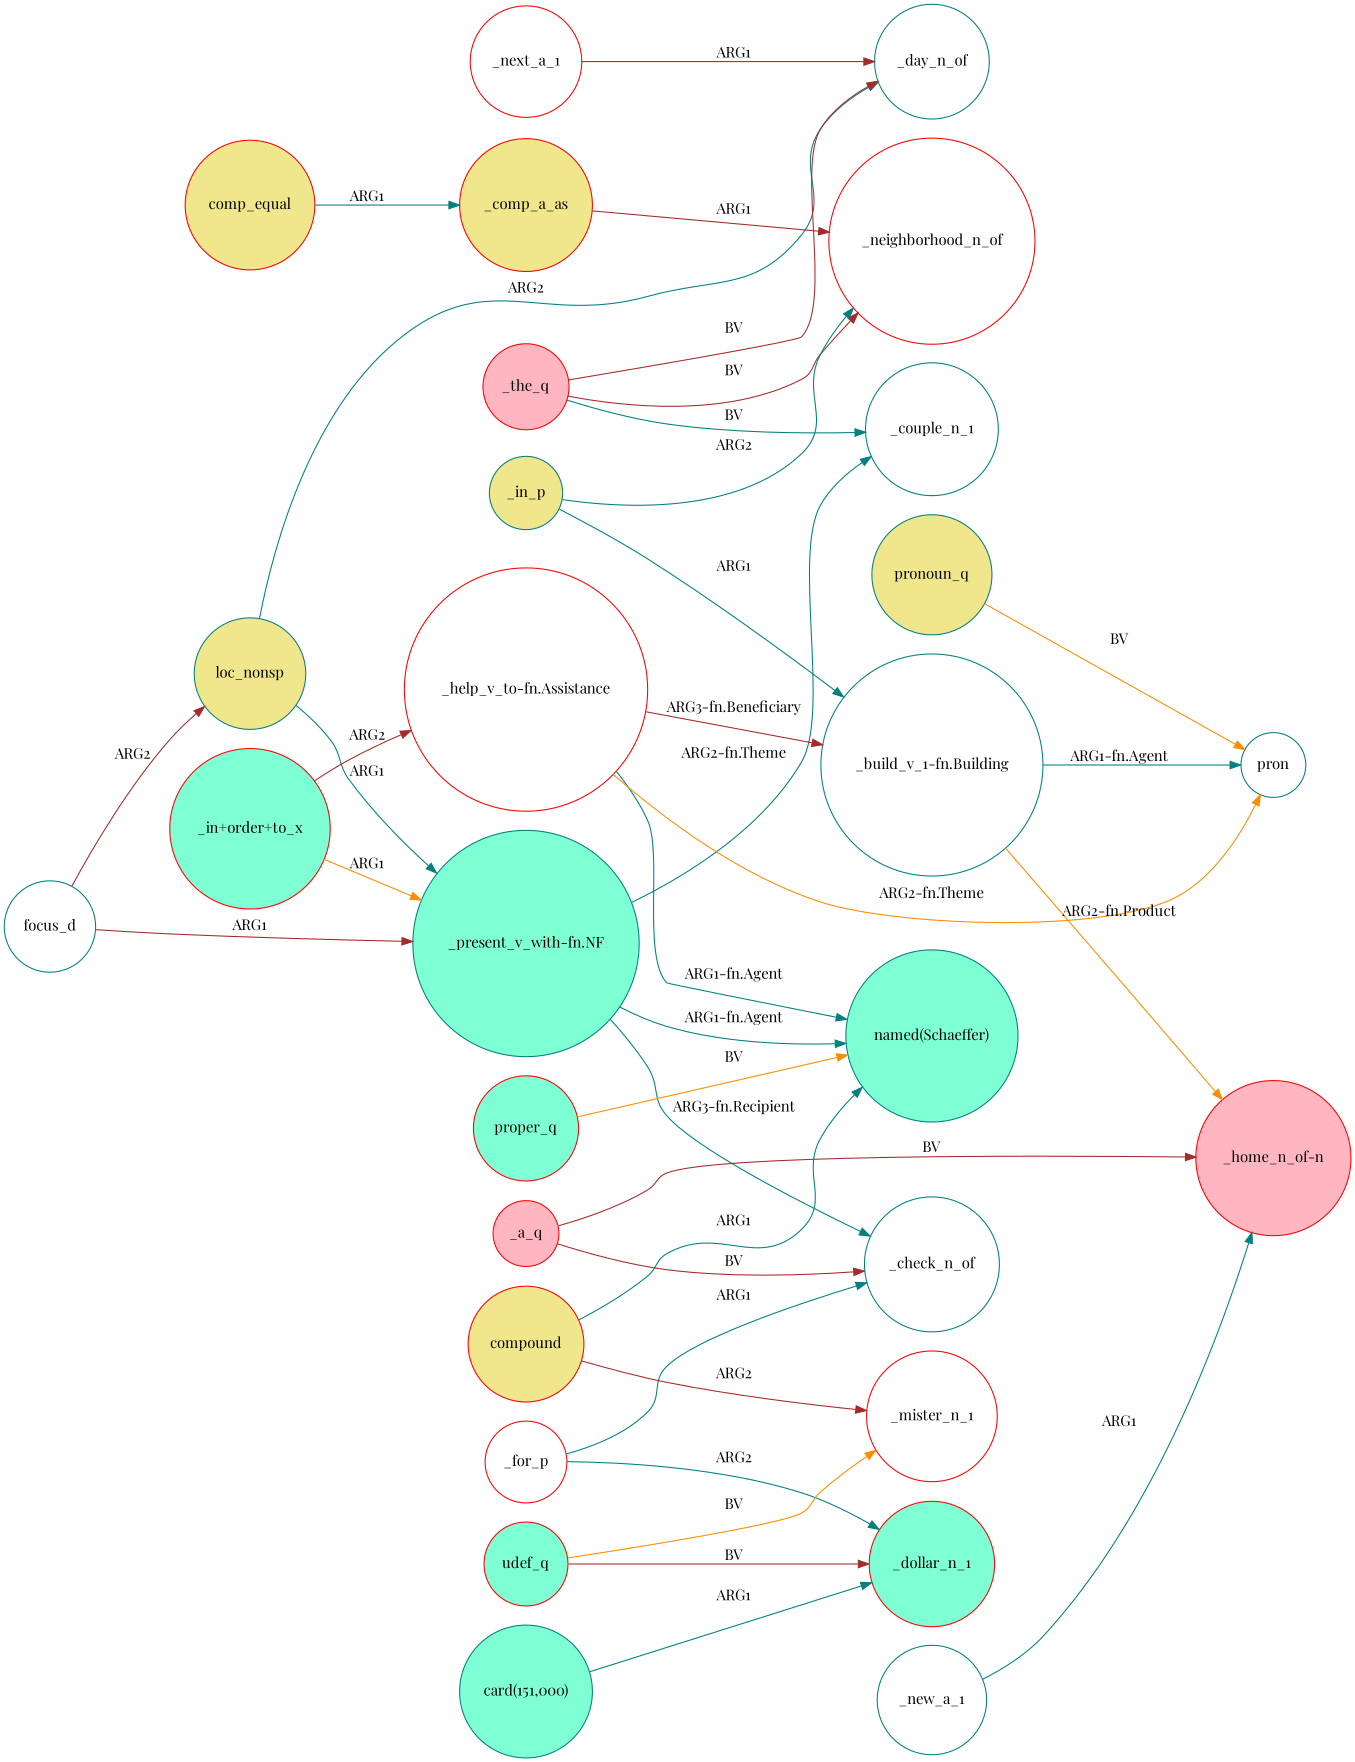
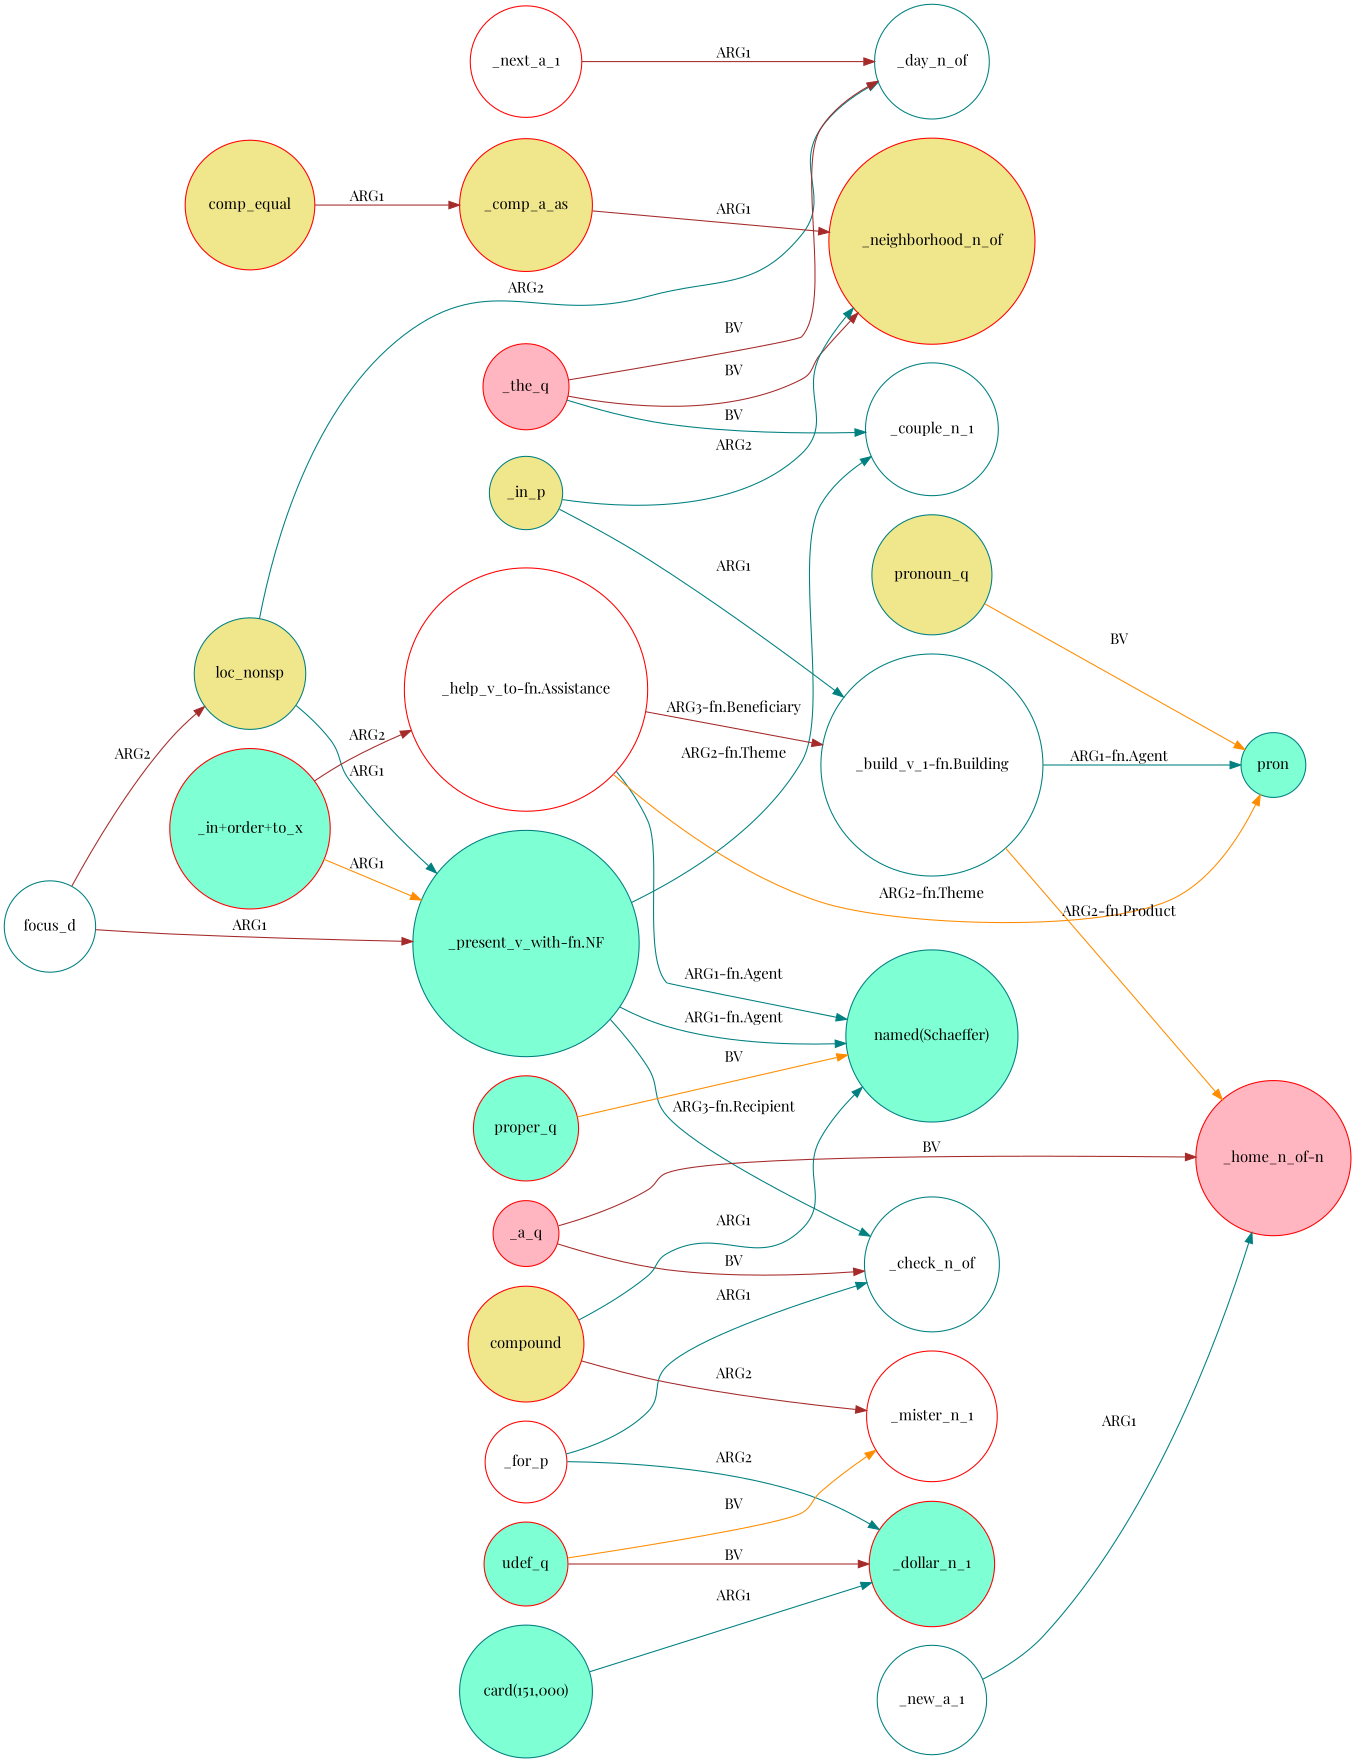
edge "comp_equal" -> "_comp_a_as": color teal -> brown
node "_neighborhood_n_of": fillcolor white -> khaki
node "pron": fillcolor white -> aquamarine
